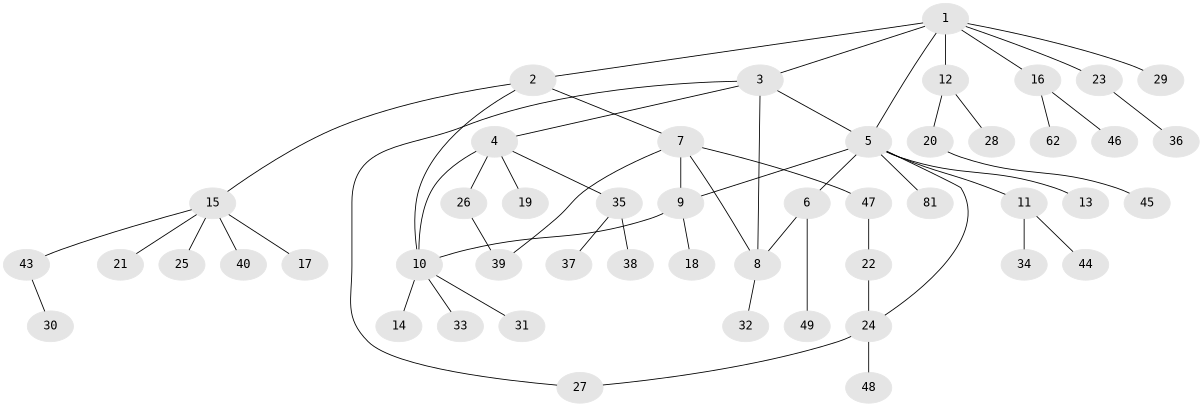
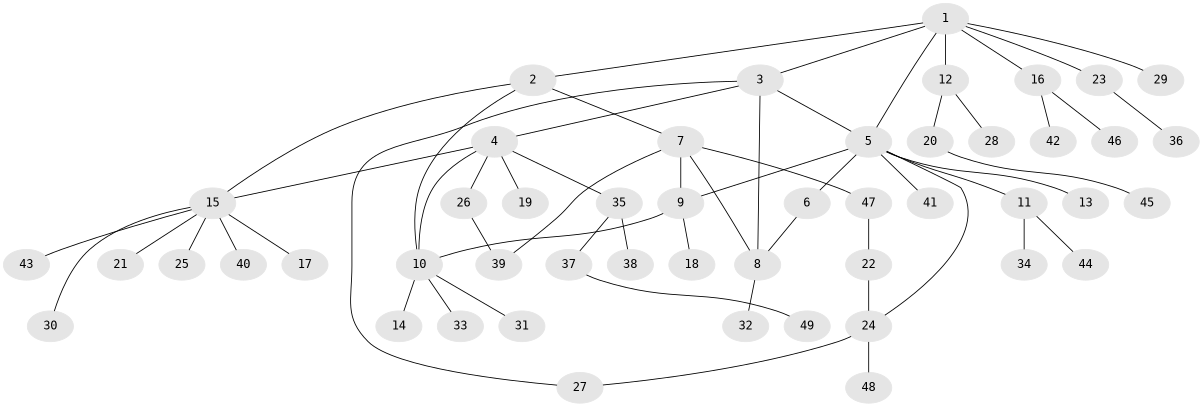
node "62": label "62" -> "42"
edge "4" -- "15": added
node "81": label "81" -> "41"
edge "6" -- "49": now "37" -- "49"
edge "43" -- "30": now "15" -- "30"
